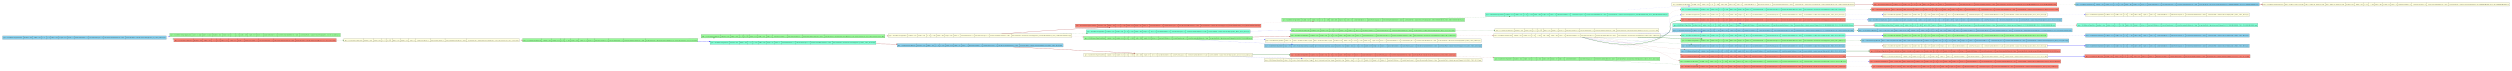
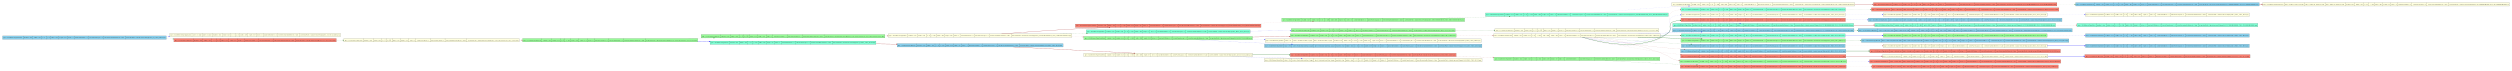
node "type = XCUIElementTypeApplication": fillcolor palegreen -> lightyellow
